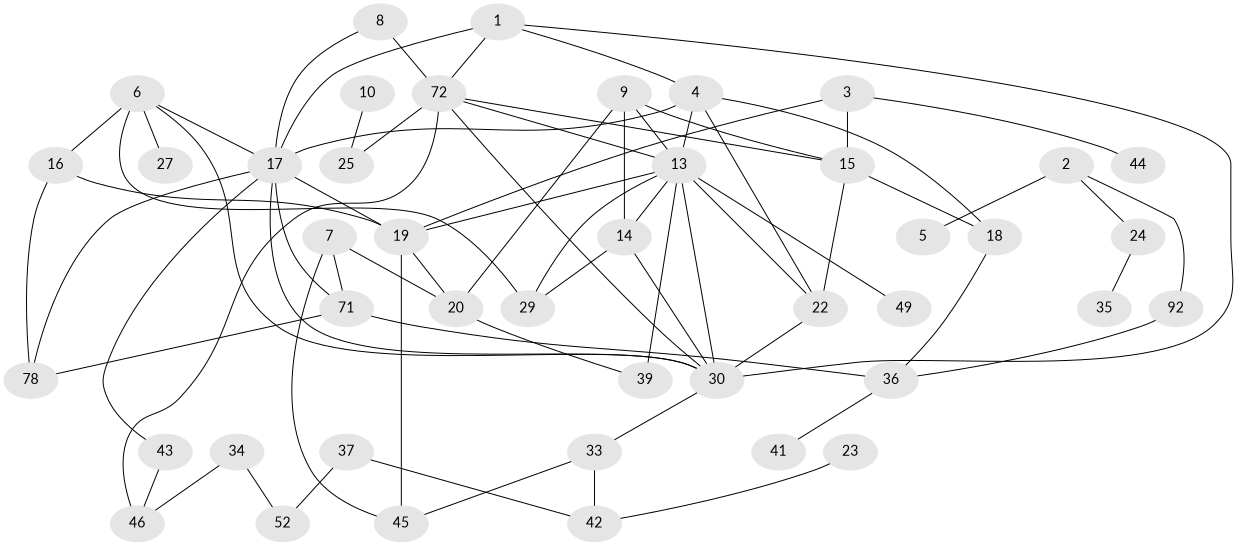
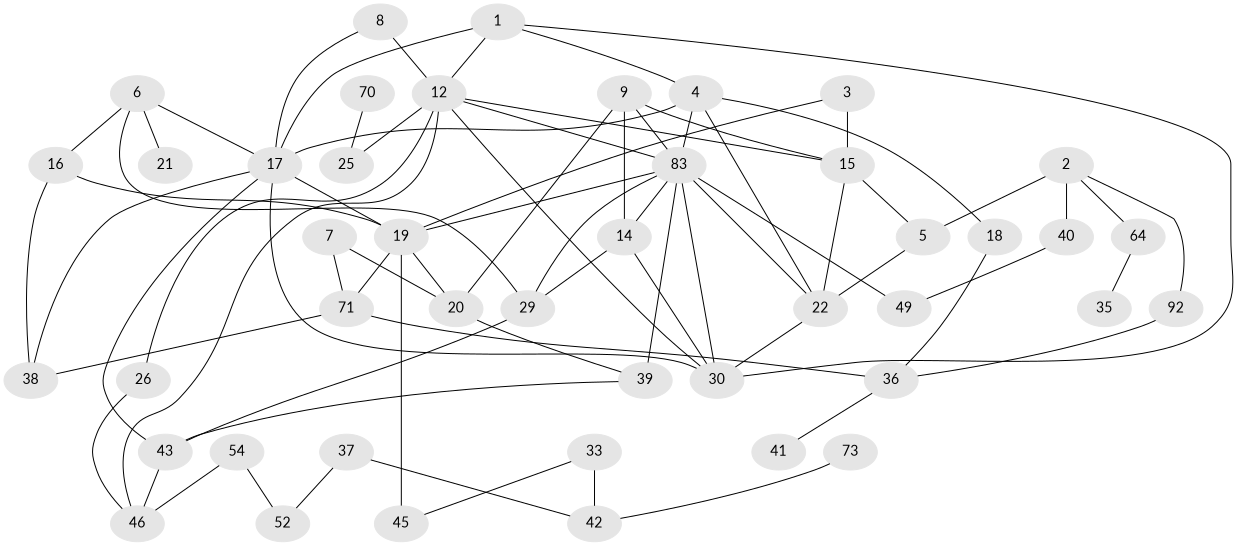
node "10": label "10" -> "70"
node "72": label "72" -> "12"
node "27": label "27" -> "21"
node "13": label "13" -> "83"
node "44": removed
edge "15" -- "18": now "15" -- "5"
node "40": added
node "24": label "24" -> "64"
edge "17" -- "71": now "19" -- "71"
edge "5" -- "22": added
edge "6" -- "30": removed
node "78": label "78" -> "38"
node "26": added
edge "29" -- "43": added
edge "39" -- "43": added
edge "7" -- "45": removed
edge "30" -- "33": removed
node "34": label "34" -> "54"
node "23": label "23" -> "73"
